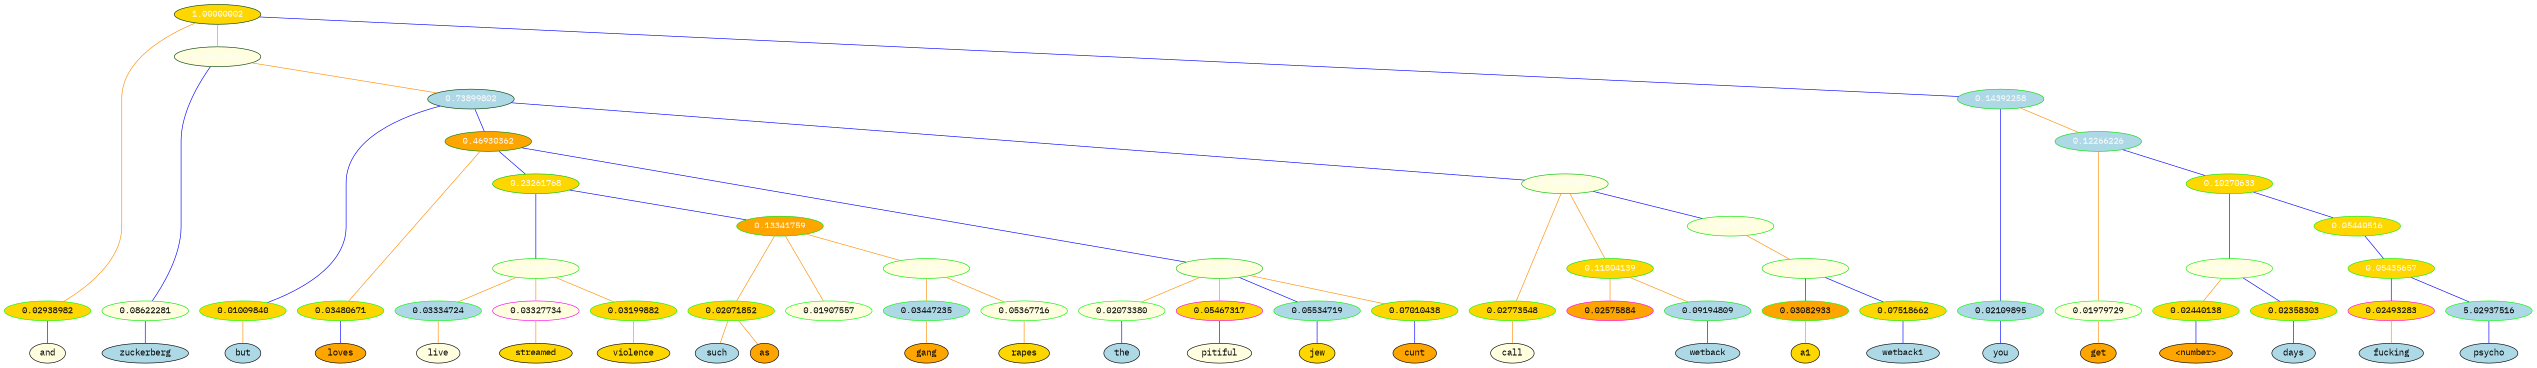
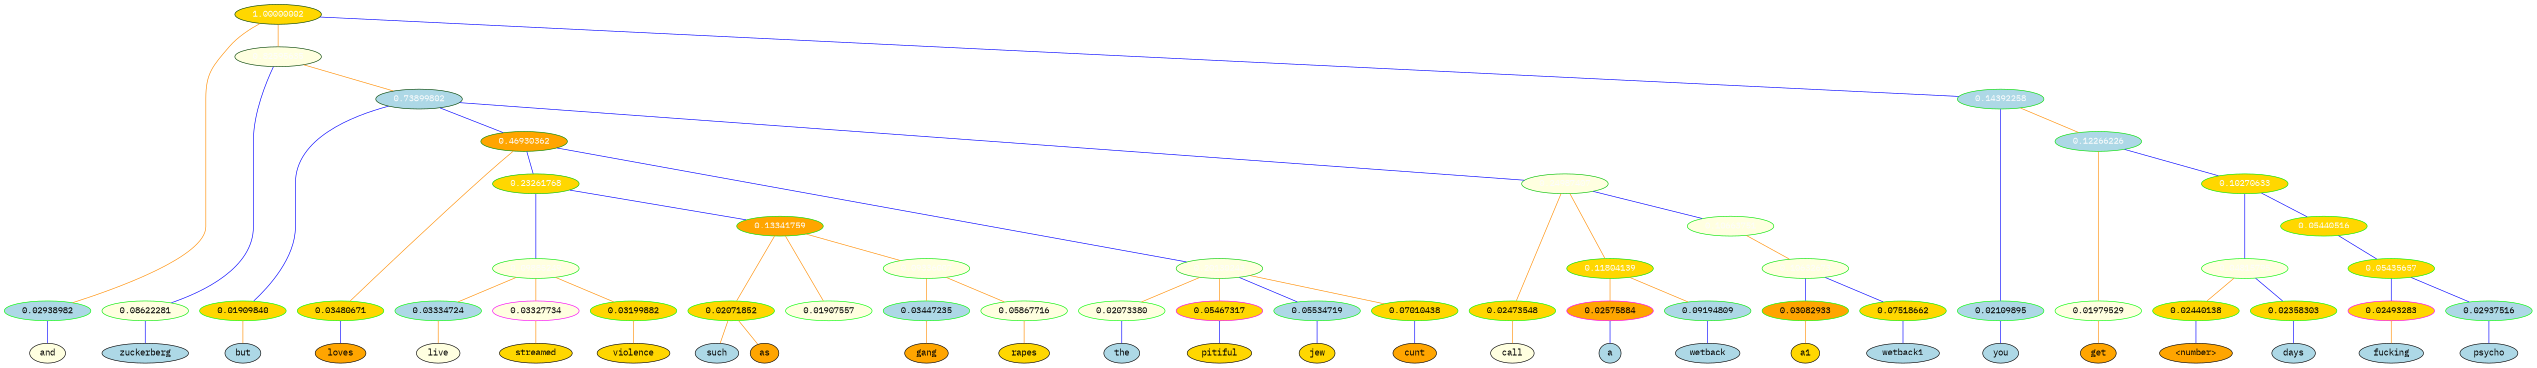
node "0.02938982": fillcolor gold -> lightblue
node "0.01009840": label "0.01009840" -> "0.01909840"
node "0.05367716": label "0.05367716" -> "0.05867716"
node "0.02773548": label "0.02773548" -> "0.02473548"
node "0.01979729": label "0.01979729" -> "0.01979529"
node "5.02937516": label "5.02937516" -> "0.02937516"
node "pitiful": fillcolor lightyellow -> gold
node "a": added
